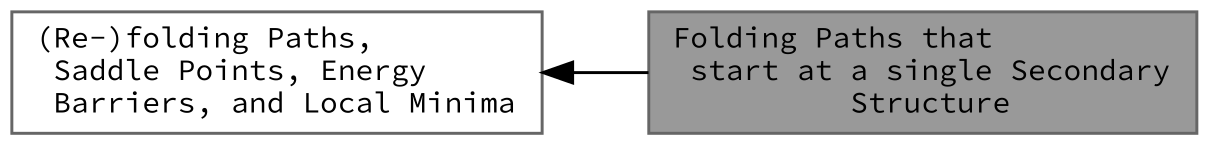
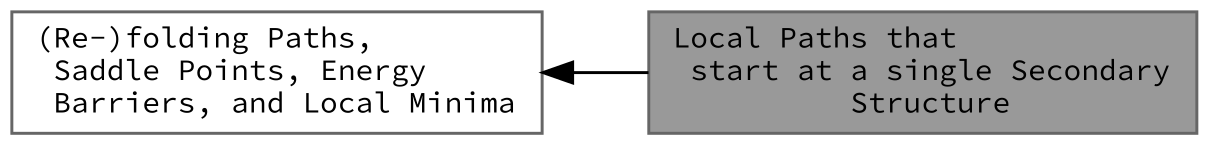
node "Folding Paths that start at a single Secondary Structure": label "Folding Paths that start at a single Secondary Structure" -> "Local Paths that start at a single Secondary Structure"
